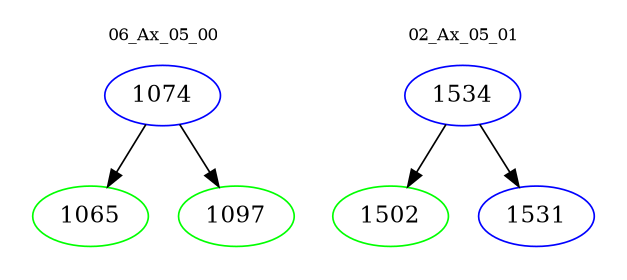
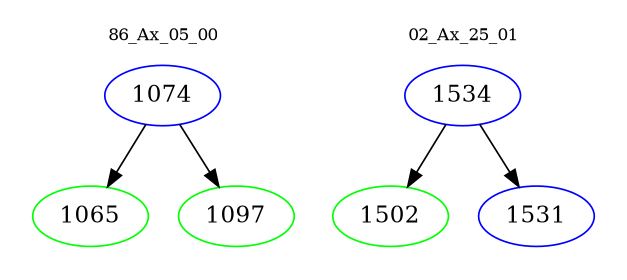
cluster "06_Ax_05_00": label "06_Ax_05_00" -> "86_Ax_05_00"
cluster "02_Ax_05_01": label "02_Ax_05_01" -> "02_Ax_25_01"
